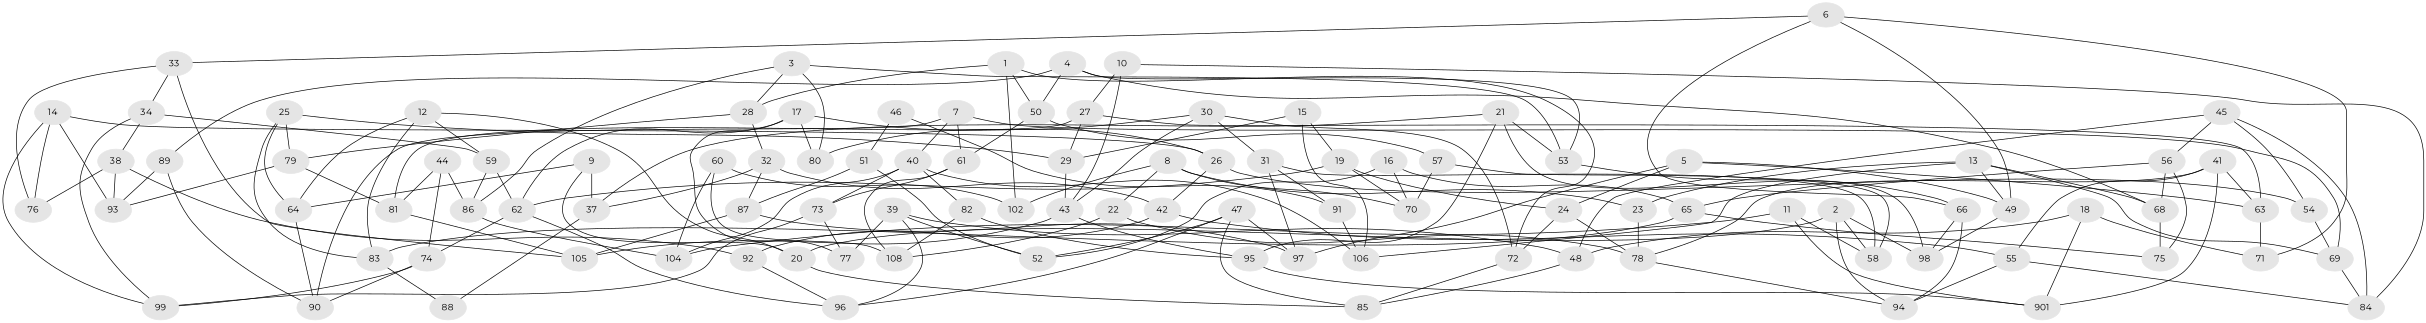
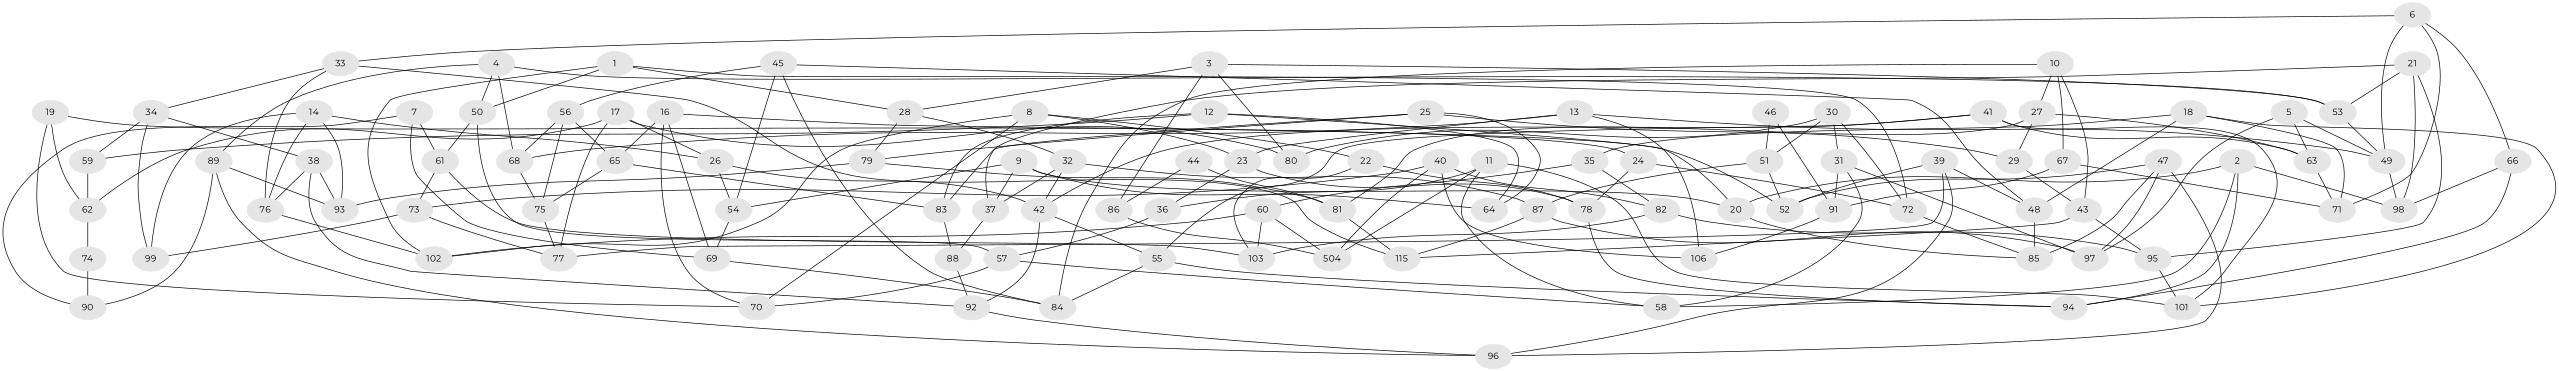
node "15": removed
edge "7" -- "40": removed
edge "30" -- "43": now "30" -- "51"
node "35": added
node "67": added
edge "53" -- "66": now "53" -- "49"
edge "41" -- "78": now "41" -- "42"
edge "5" -- "24": removed
edge "59" -- "86": removed
edge "9" -- "54": added
edge "44" -- "74": removed
node "36": added
edge "13" -- "69": now "16" -- "69"
edge "76" -- "102": added
edge "75" -- "77": added
edge "64" -- "90": removed
node "105": label "105" -> "115"
node "104": label "104" -> "504"
node "108": label "108" -> "103"
edge "62" -- "96": now "89" -- "96"
edge "88" -- "92": added
edge "74" -- "99": removed
node "901": label "901" -> "101"
